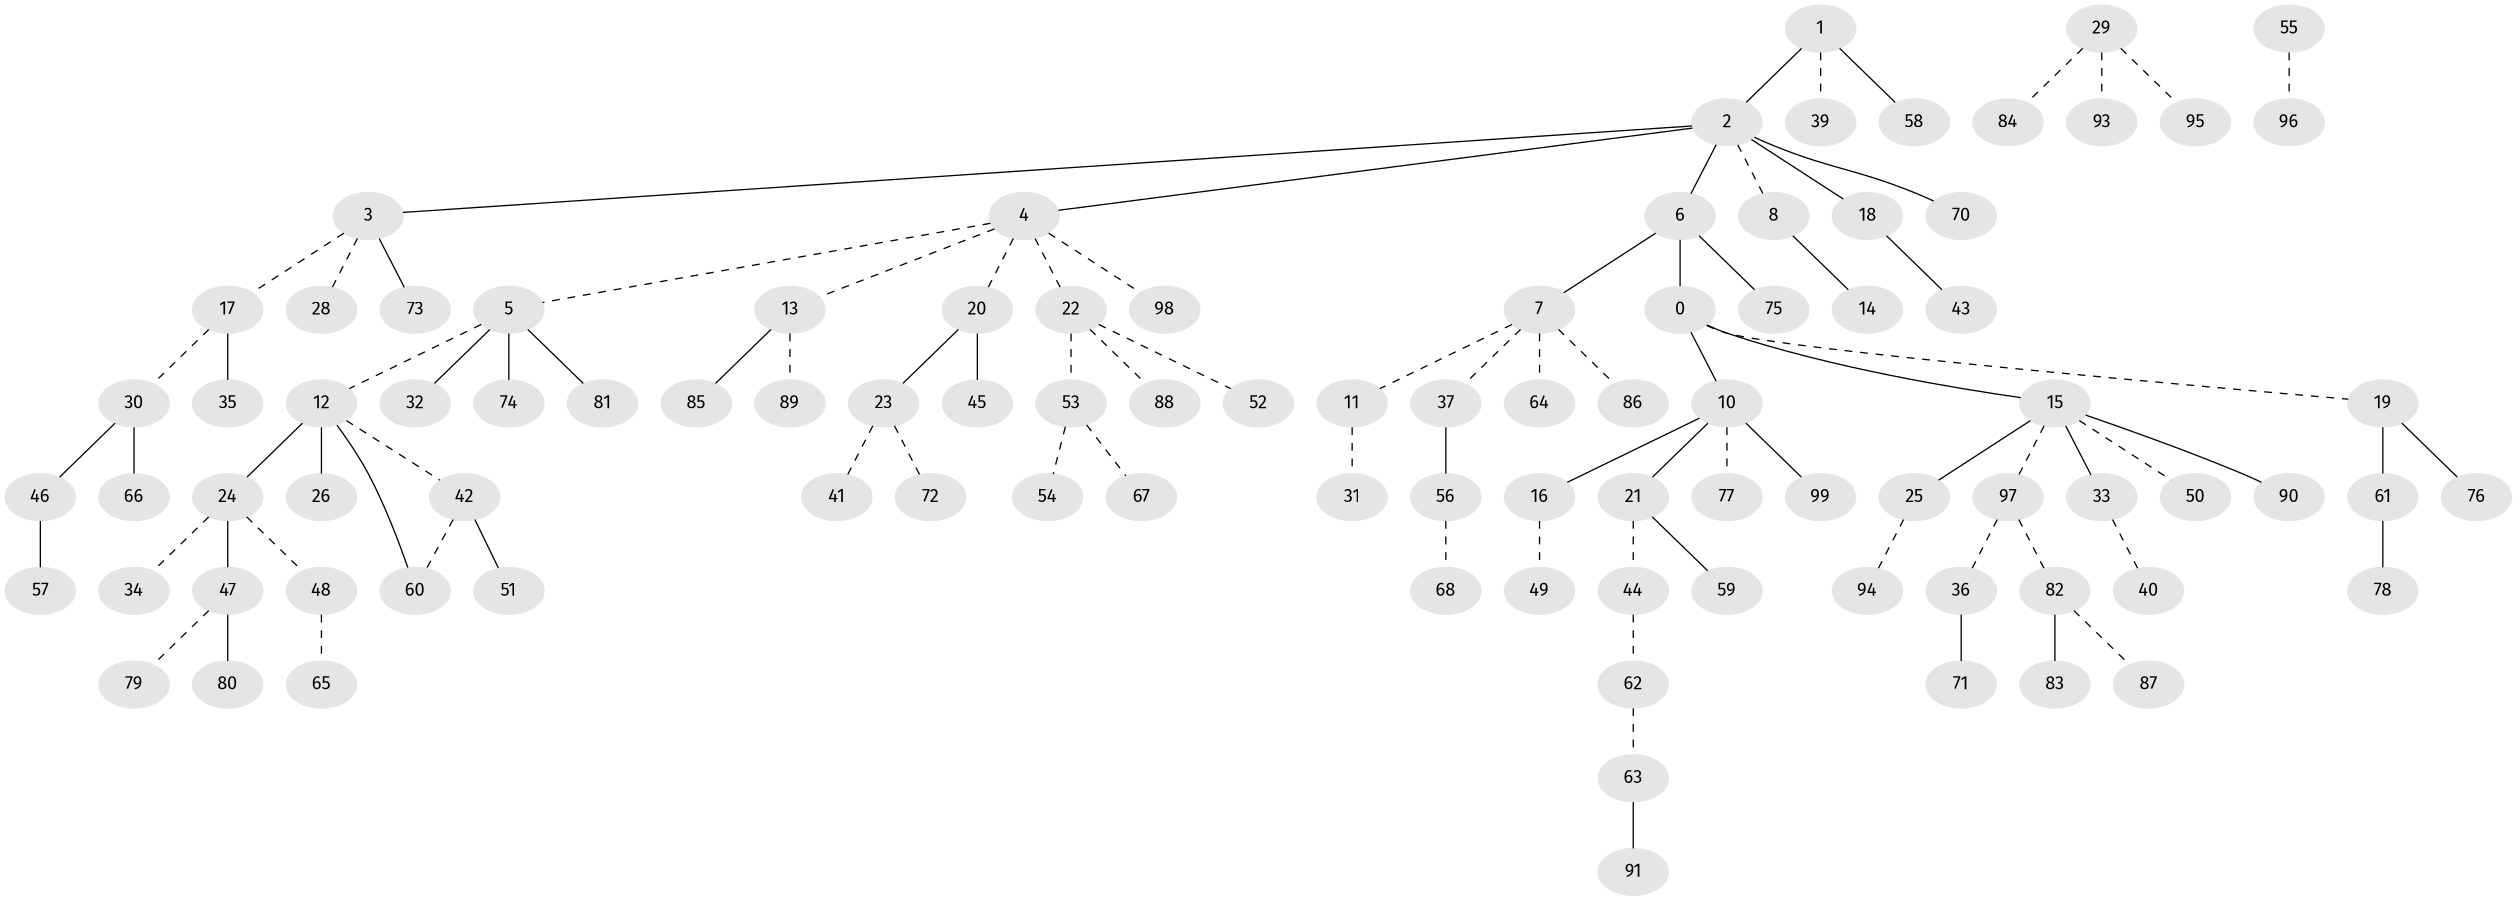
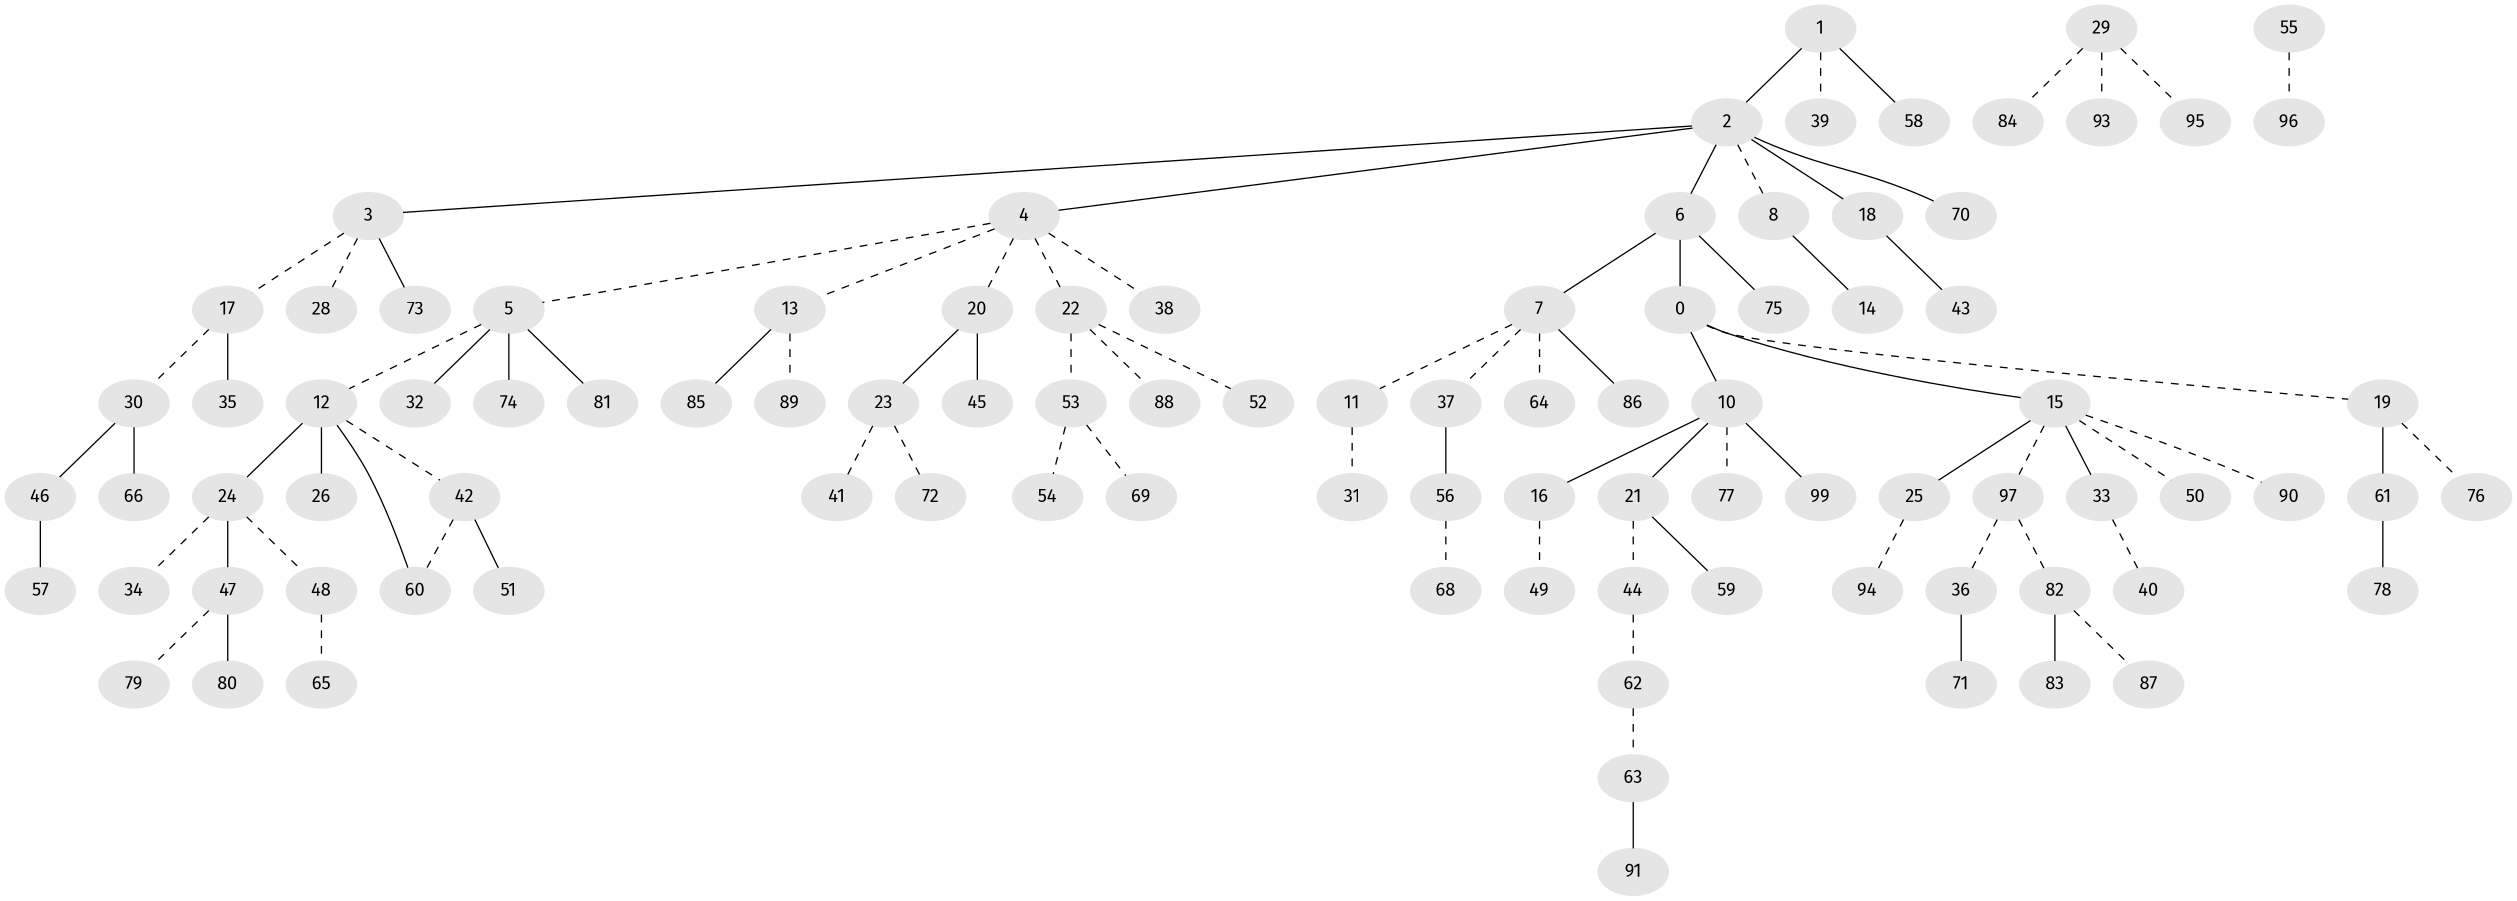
node "98": label "98" -> "38"
edge "7" -- "86": style dashed -> solid
edge "15" -- "90": style solid -> dashed
edge "19" -- "76": style solid -> dashed
node "67": label "67" -> "69"
